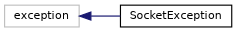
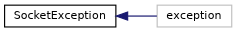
edge "SocketException" -> "exception": reversed
